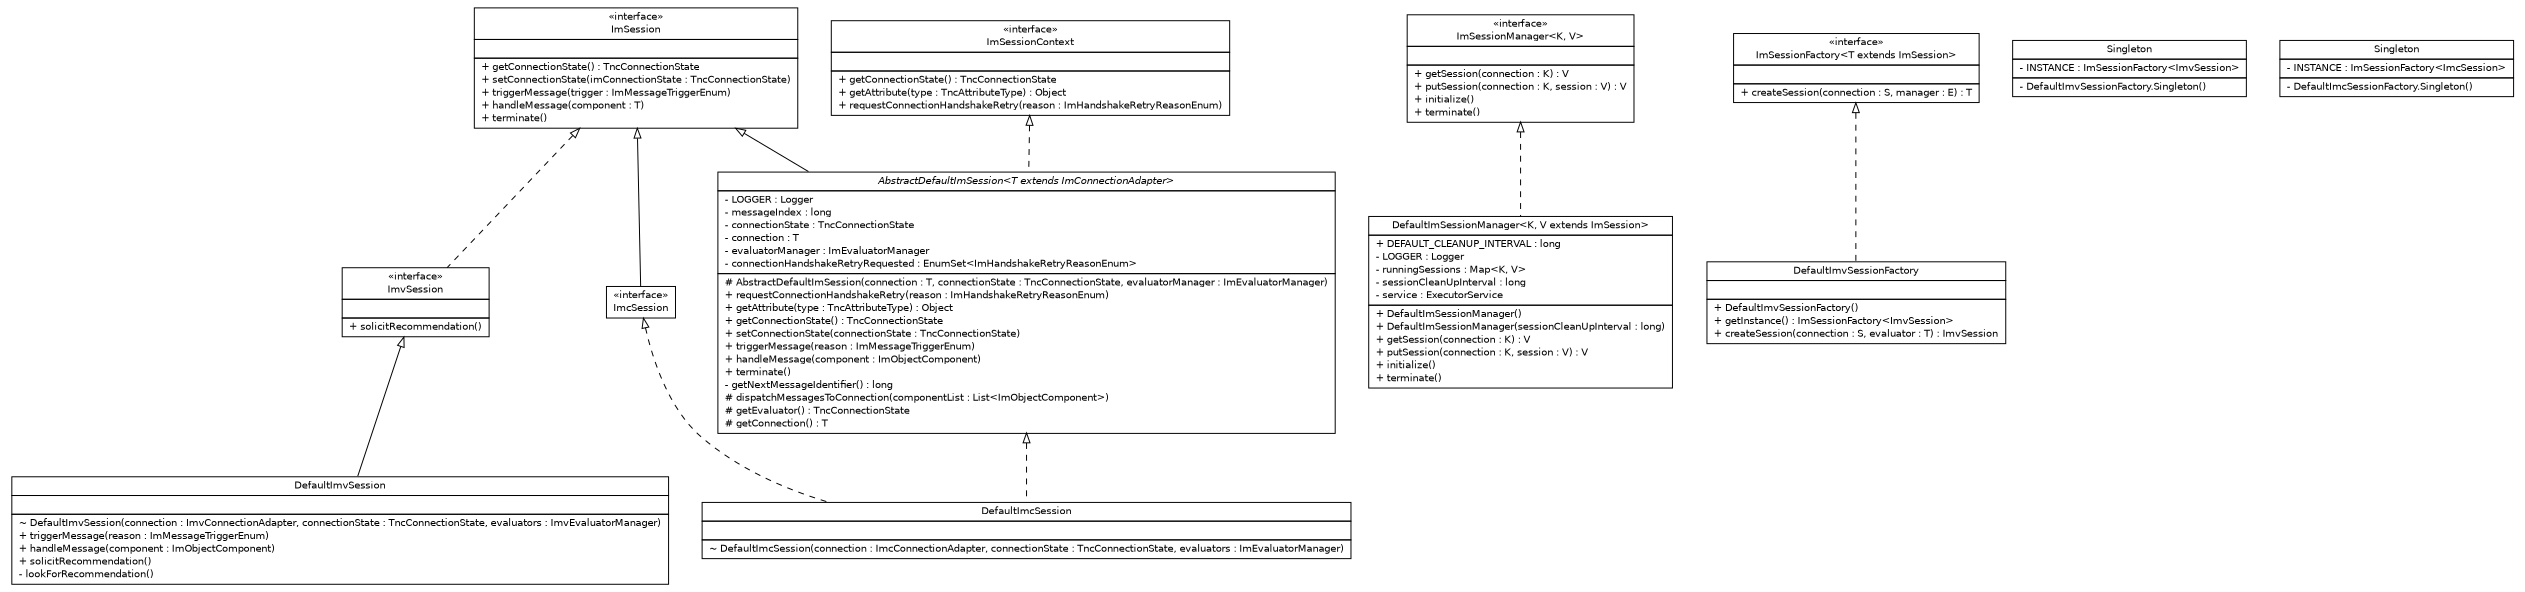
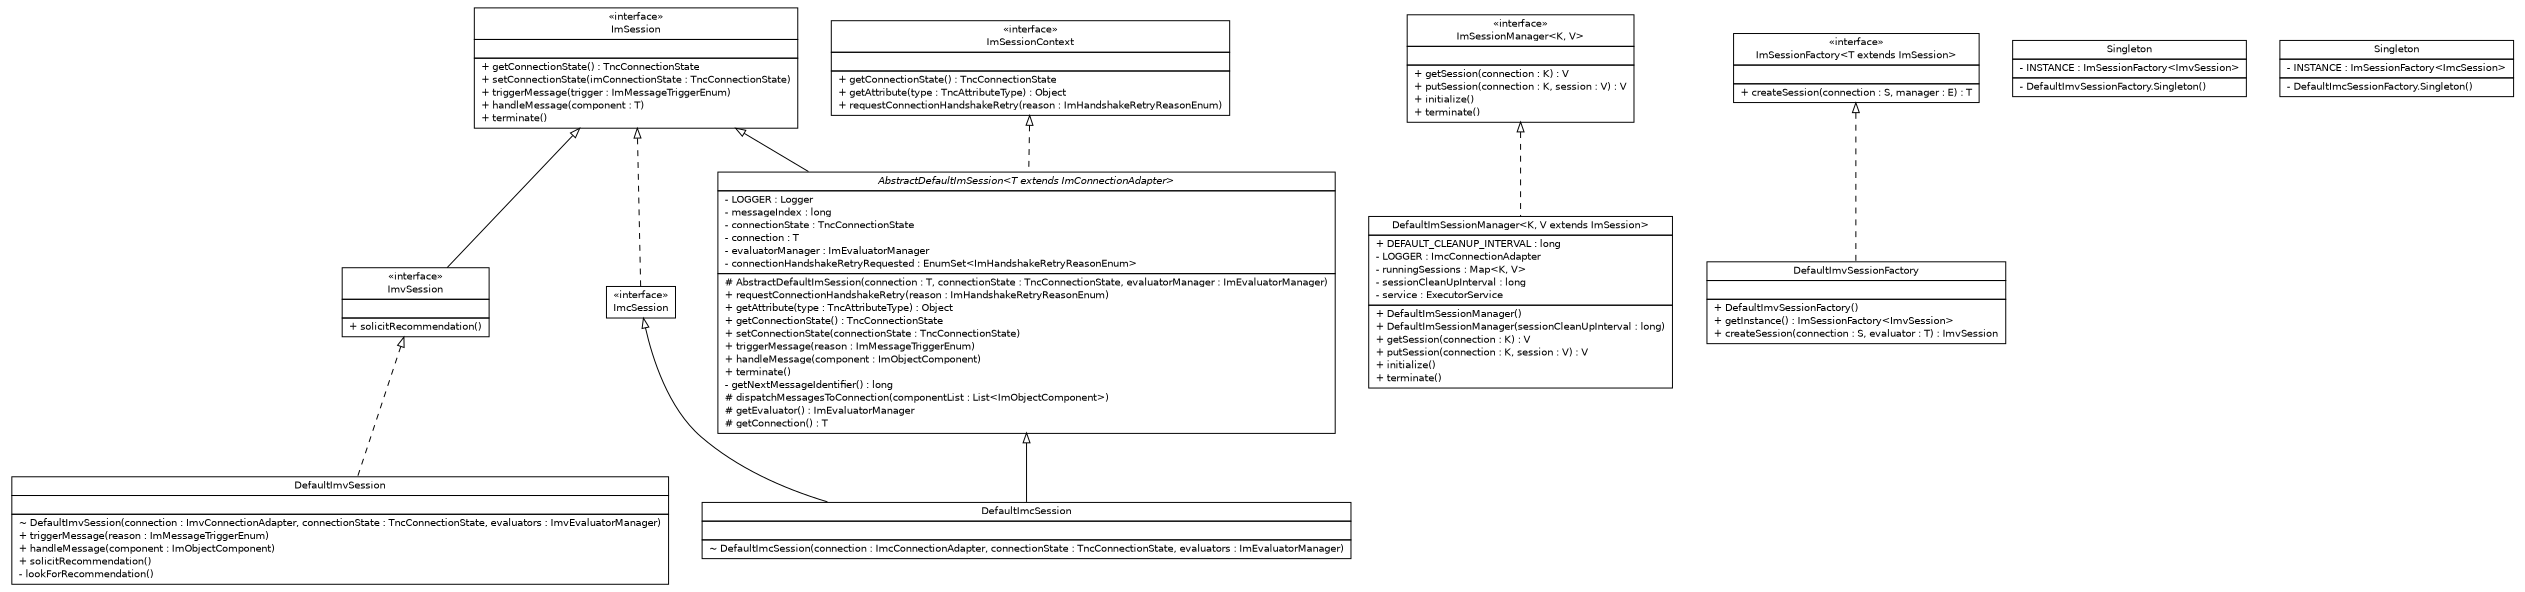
edge "ImvSession" -> "ImSession": style dashed -> solid
edge "ImcSession" -> "ImSession": style solid -> dashed
node "DefaultImSessionManager<K, V extends ImSession>": text "- LOGGER : Logger" -> "- LOGGER : ImcConnectionAdapter"
edge "DefaultImvSession" -> "ImvSession": style solid -> dashed
node "AbstractDefaultImSession<T extends ImConnectionAdapter>": text "# getEvaluator() : TncConnectionState" -> "# getEvaluator() : ImEvaluatorManager"
edge "DefaultImcSession" -> "ImcSession": style dashed -> solid
edge "DefaultImcSession" -> "AbstractDefaultImSession<T extends ImConnectionAdapter>": style dashed -> solid
